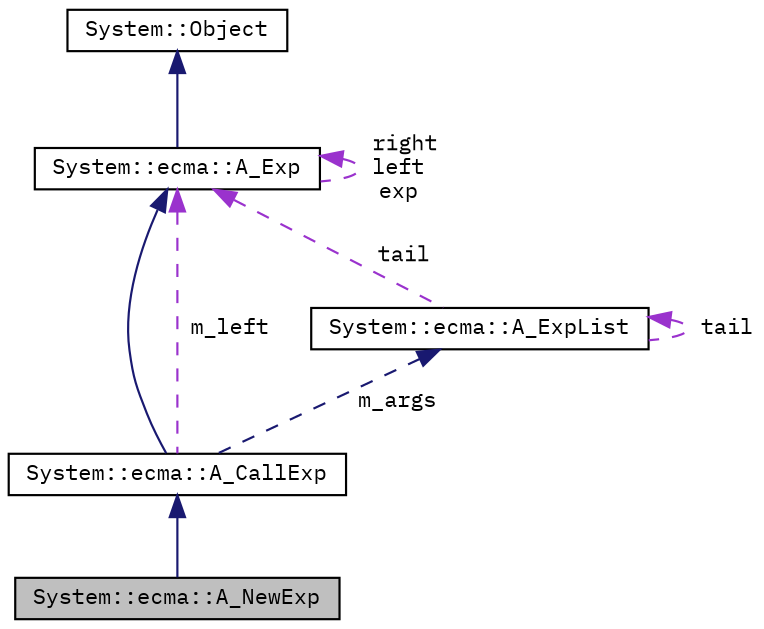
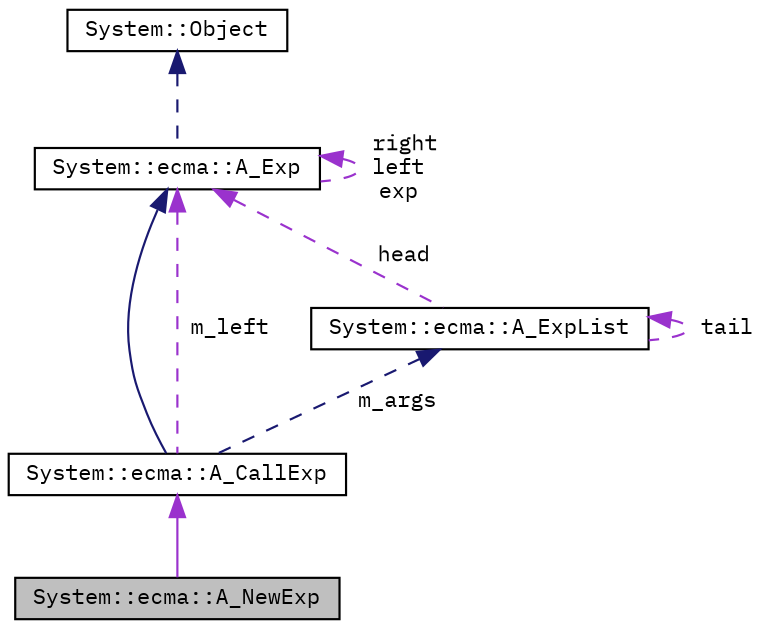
edge "System::ecma::A_Exp" -> "System::Object": style solid -> dashed
edge "System::ecma::A_ExpList" -> "System::ecma::A_Exp": label " tail" -> " head"
edge "System::ecma::A_NewExp" -> "System::ecma::A_CallExp": color midnightblue -> darkorchid3
